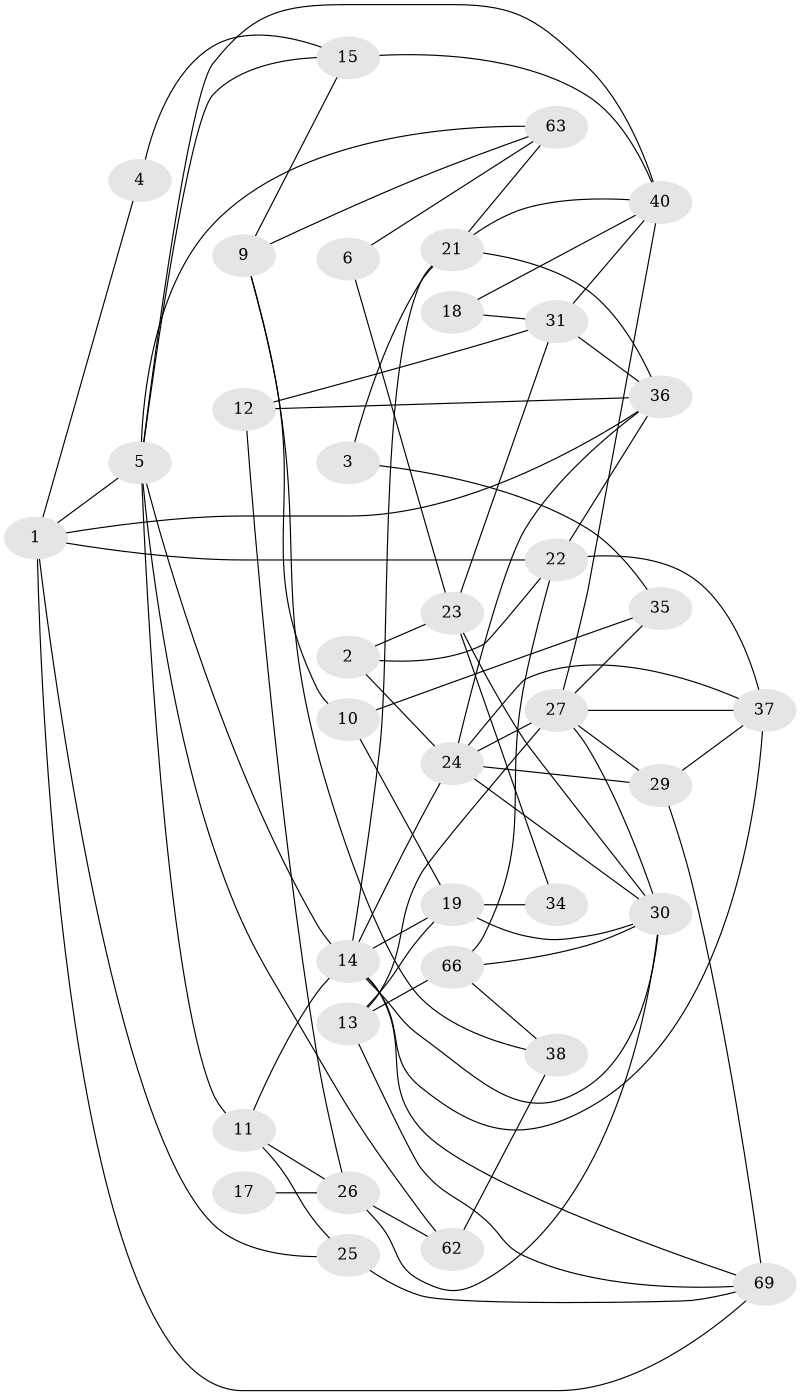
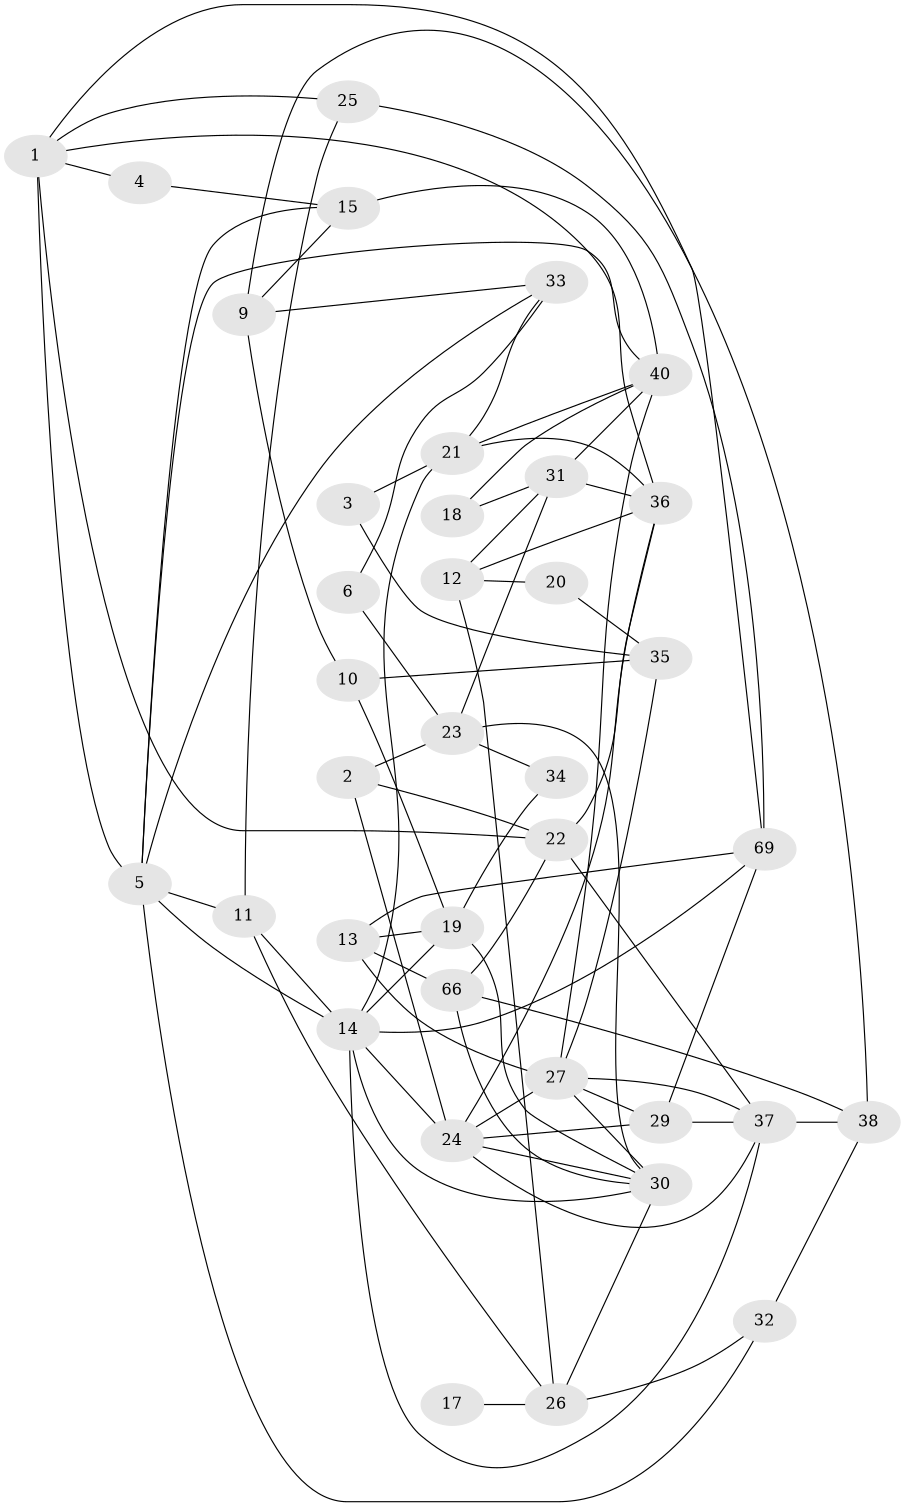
node "63": label "63" -> "33"
node "20": added
edge "37" -- "38": added
node "62": label "62" -> "32"
